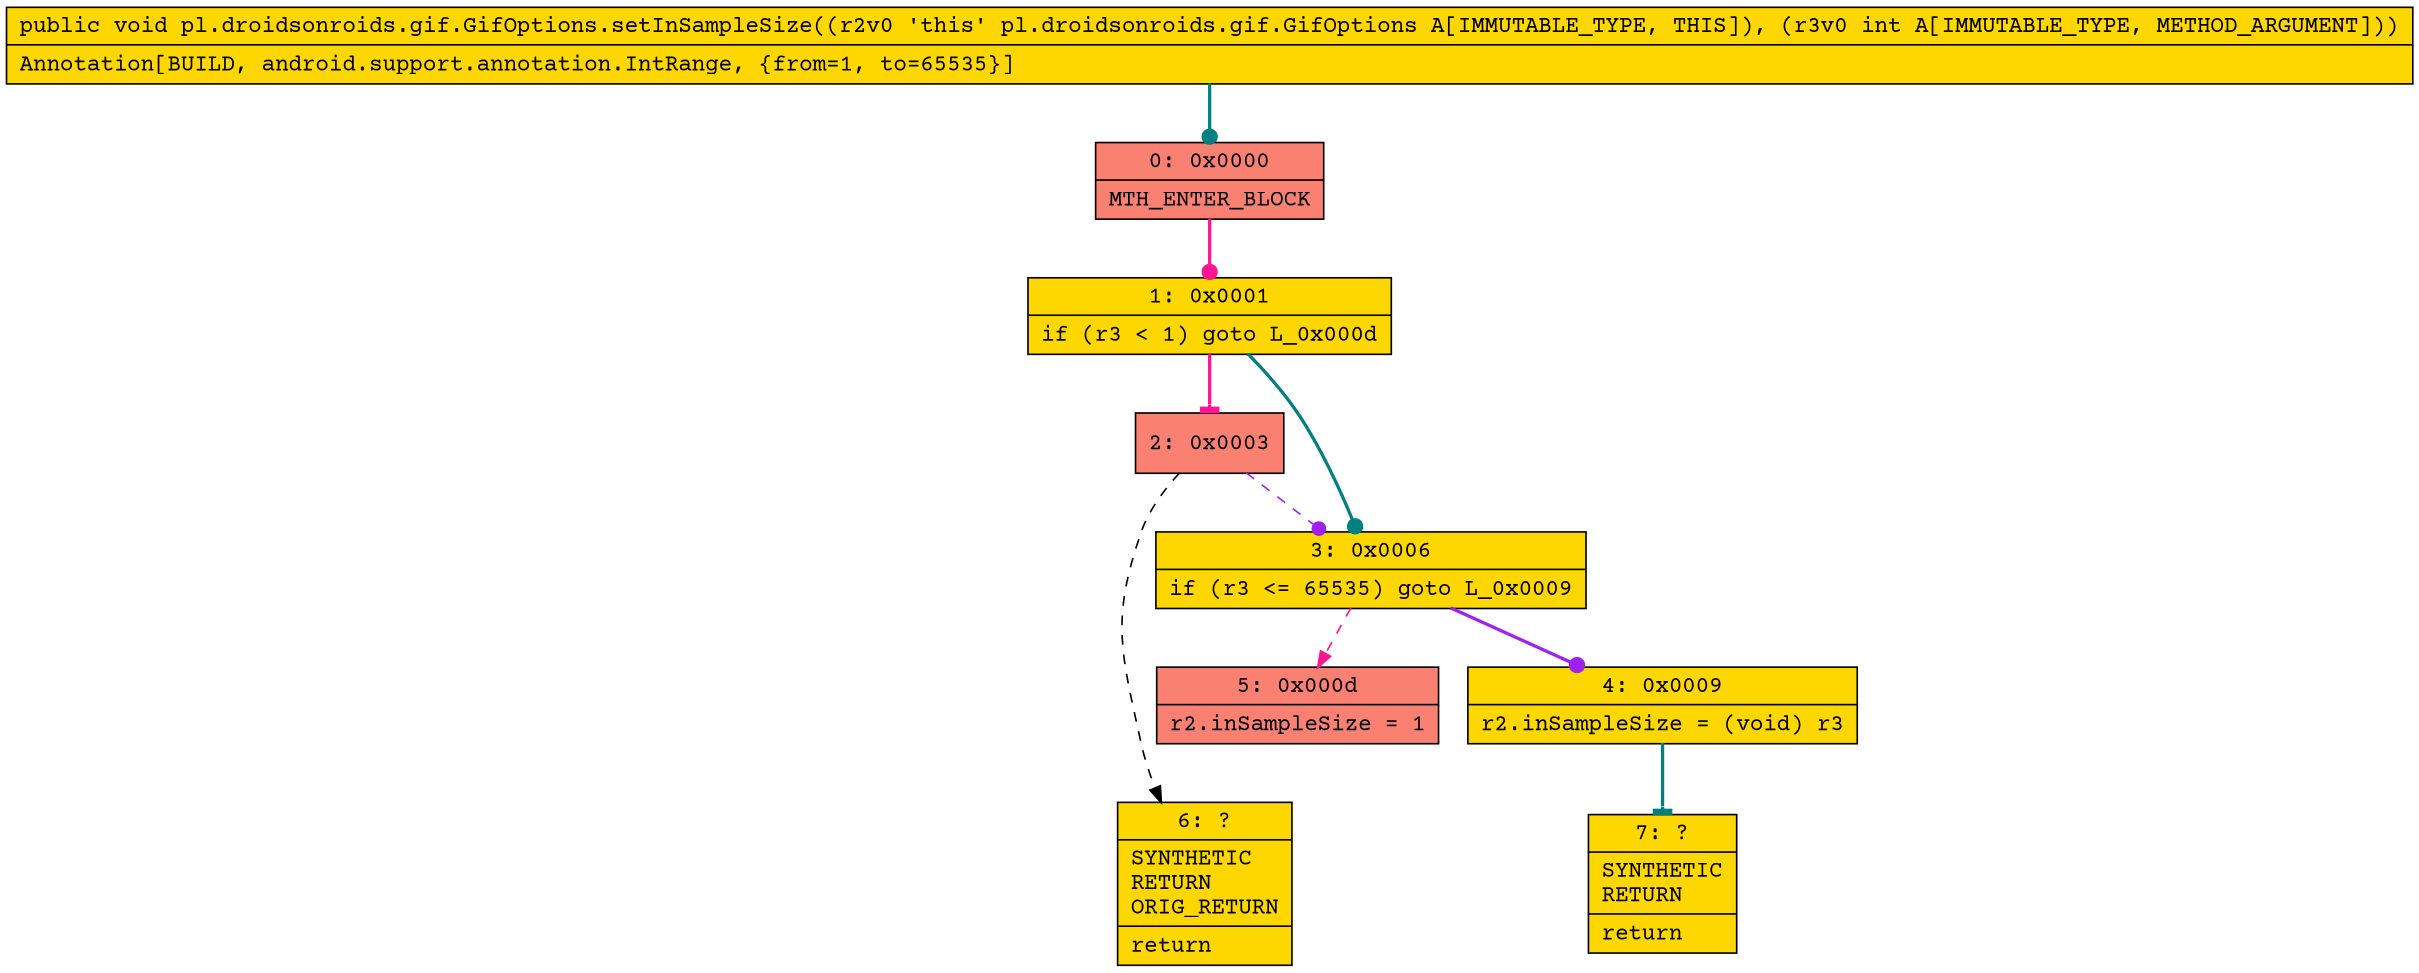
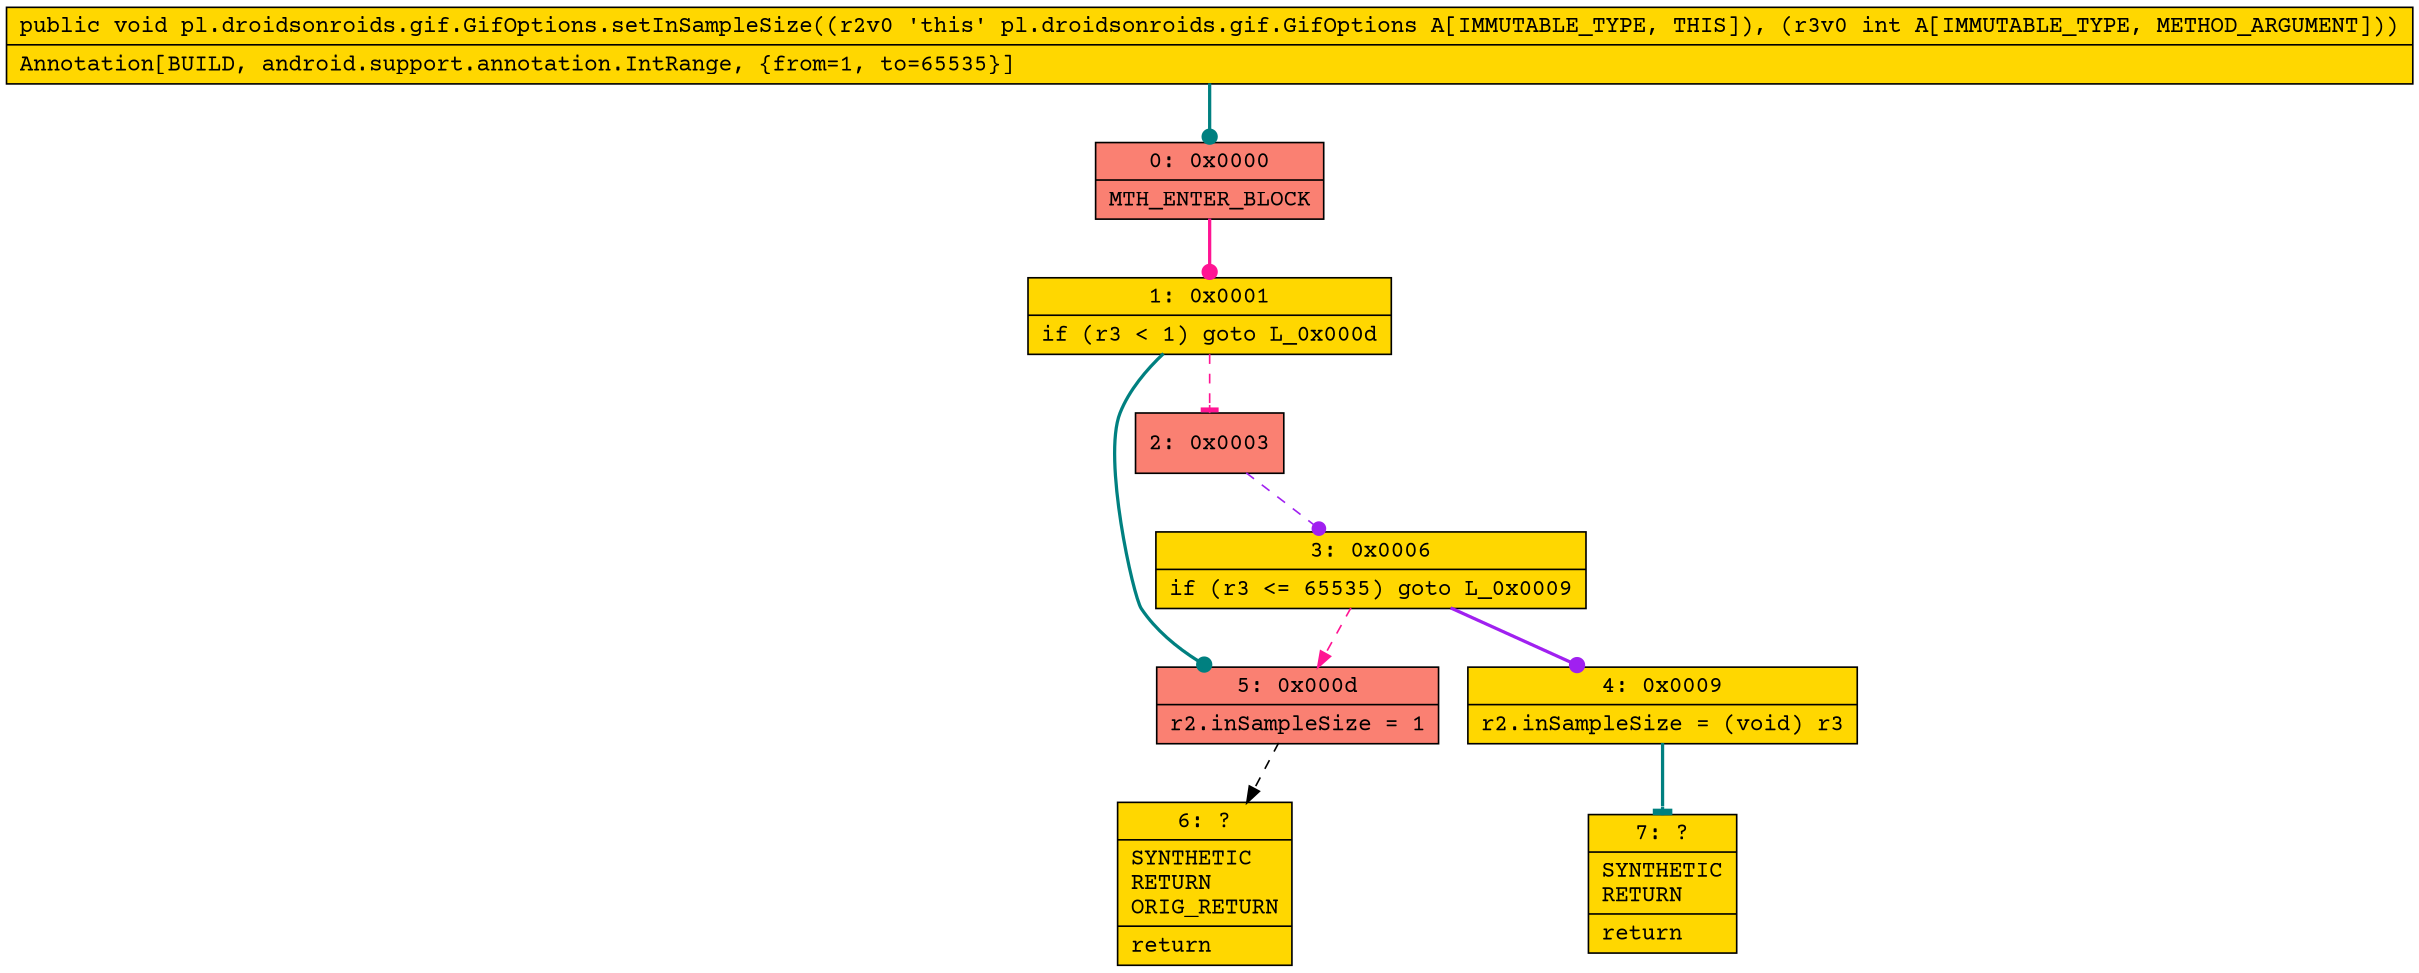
edge "1: 0x0001" -> "2: 0x0003": style bold -> dashed
edge "1: 0x0001" -> "3: 0x0006": now "1: 0x0001" -> "5: 0x000d"
edge "2: 0x0003" -> "6: ?": now "5: 0x000d" -> "6: ?"
